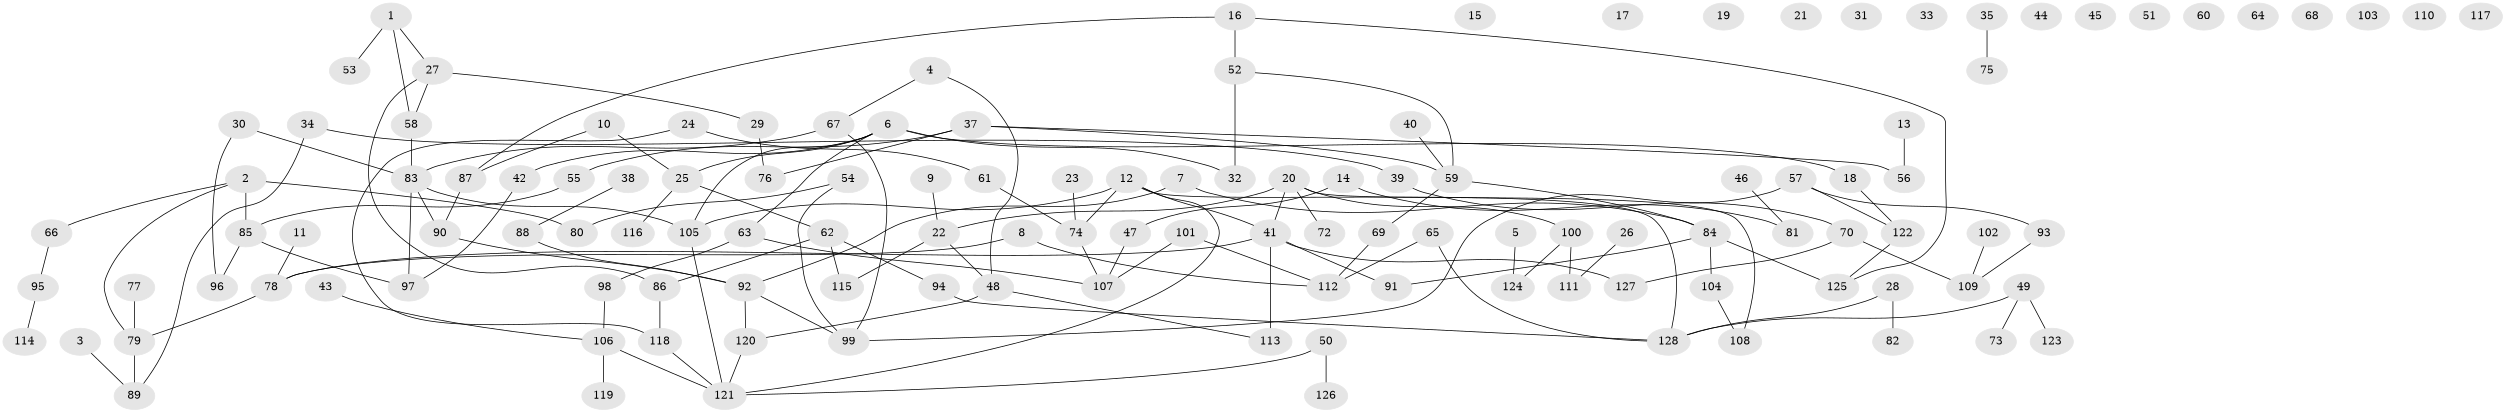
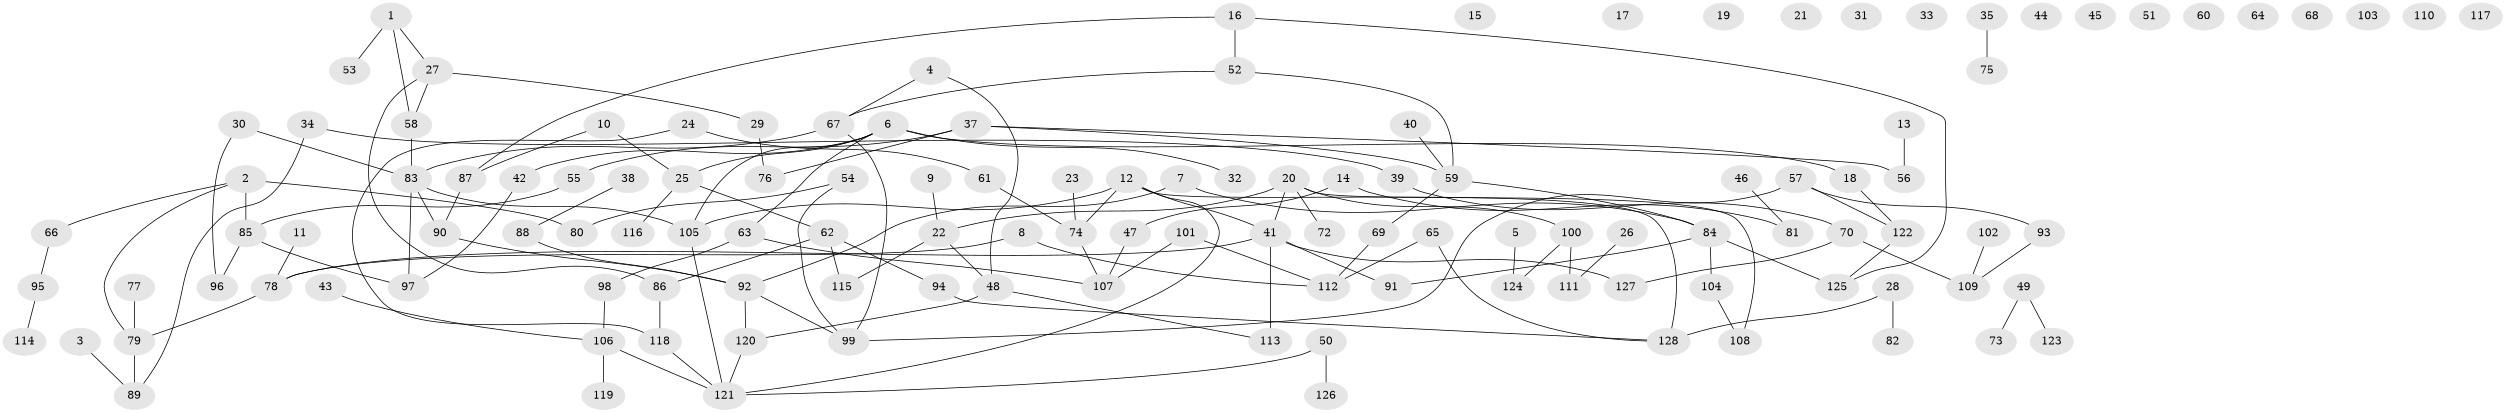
edge "52" -- "32": now "52" -- "67"
edge "49" -- "128": removed
